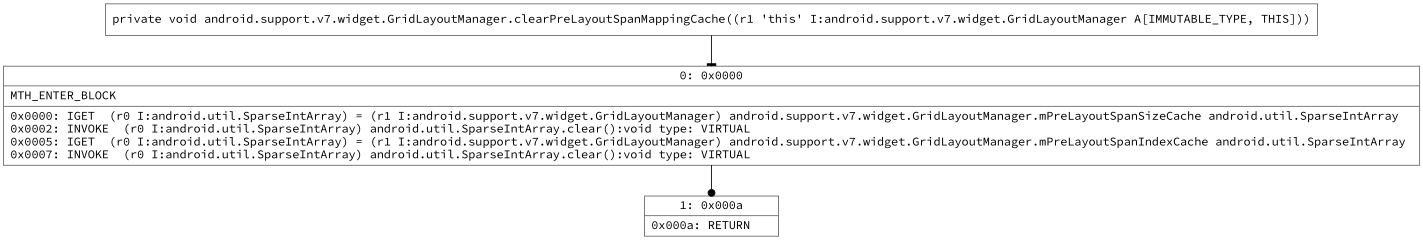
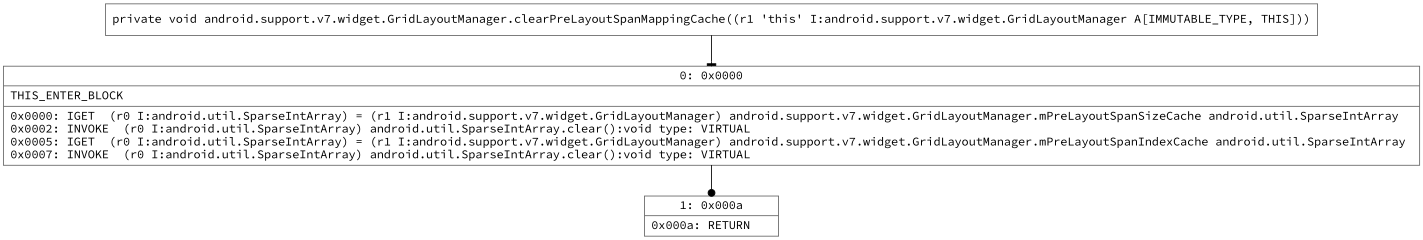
node "0: 0x0000": text "MTH_ENTER_BLOCK" -> "THIS_ENTER_BLOCK"
